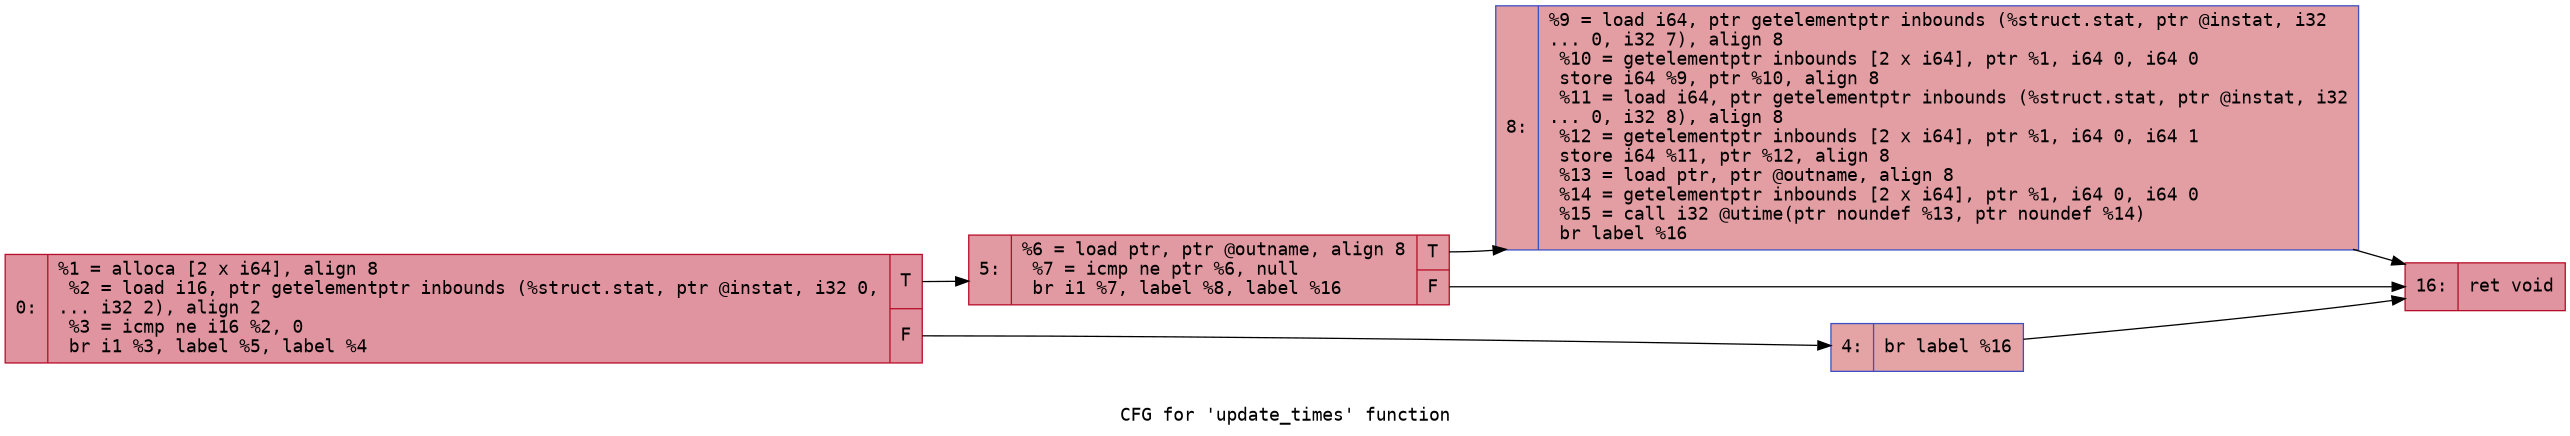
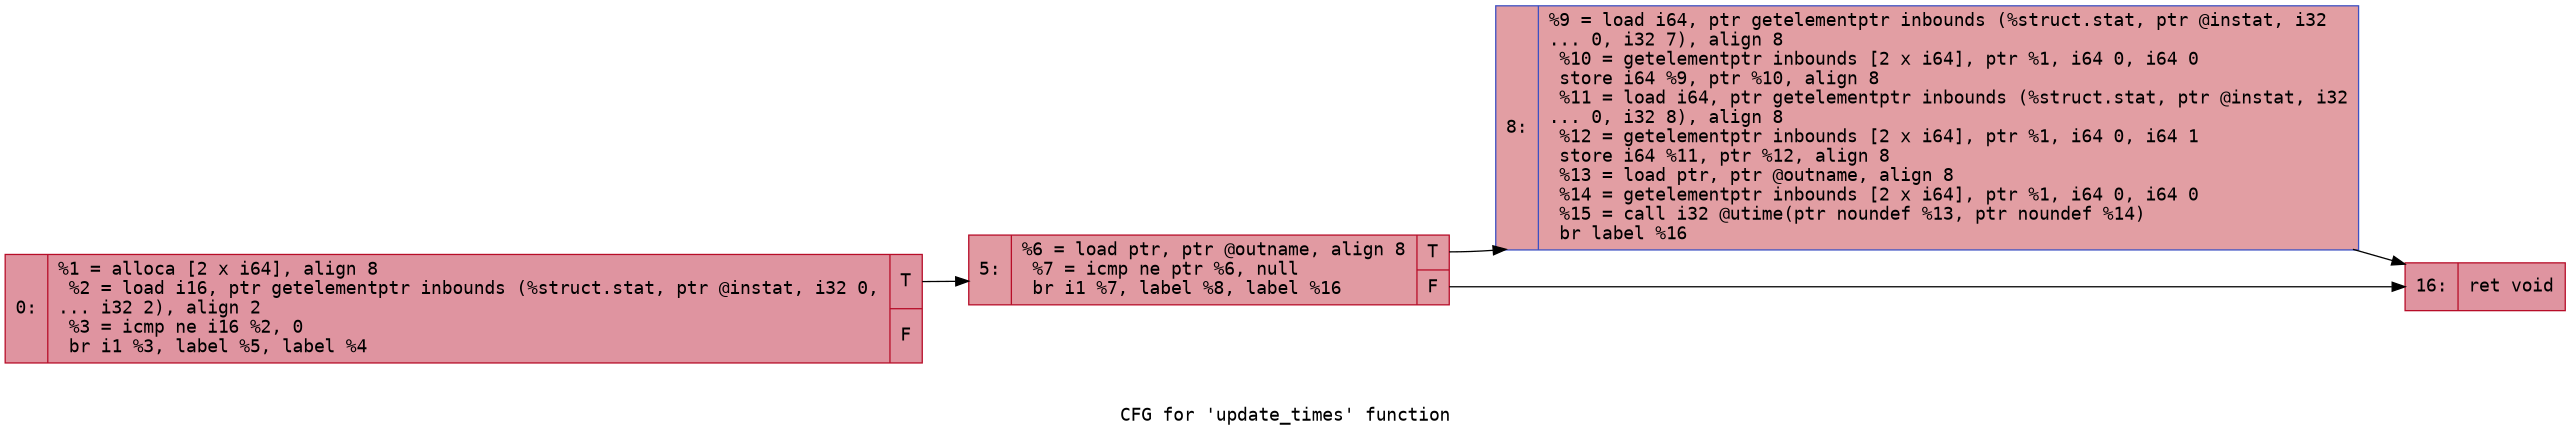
node "4:": removed
